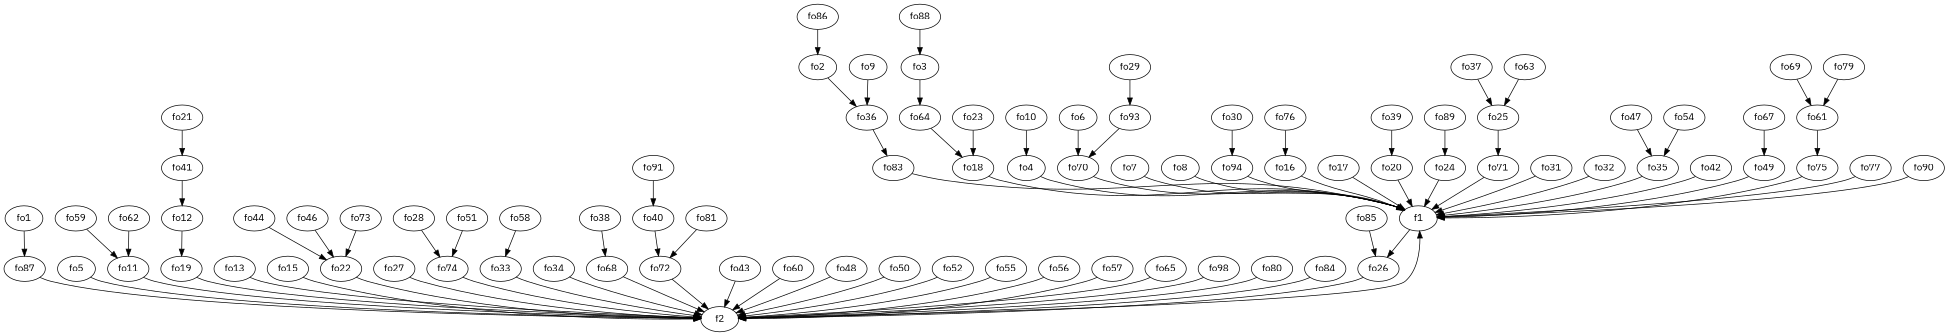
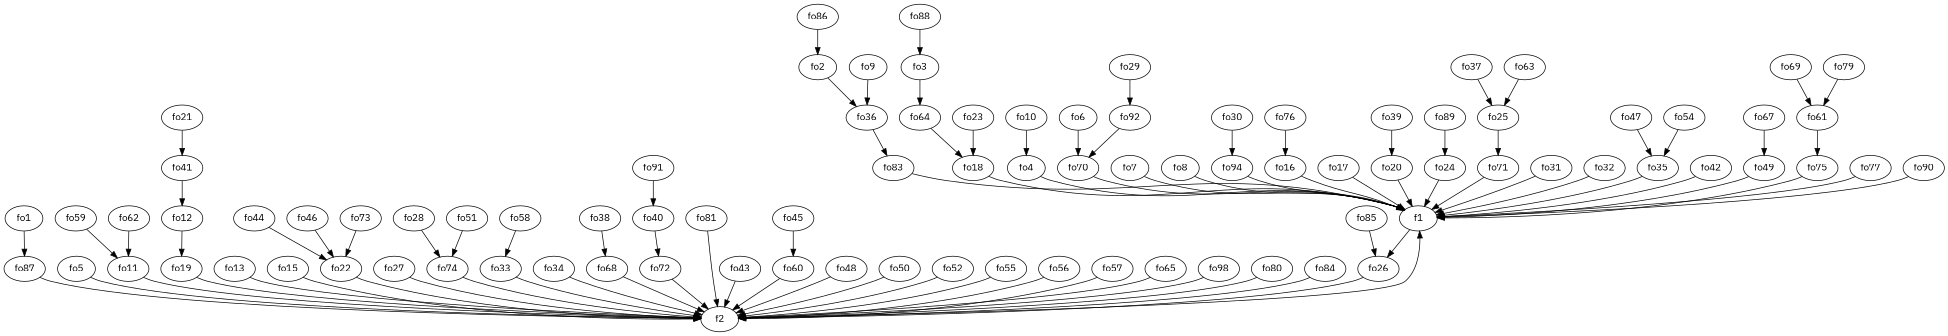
node "fo93": label "fo93" -> "fo92"
node "fo45": added
edge "fo81" -> "fo72": now "fo81" -> "f2"
